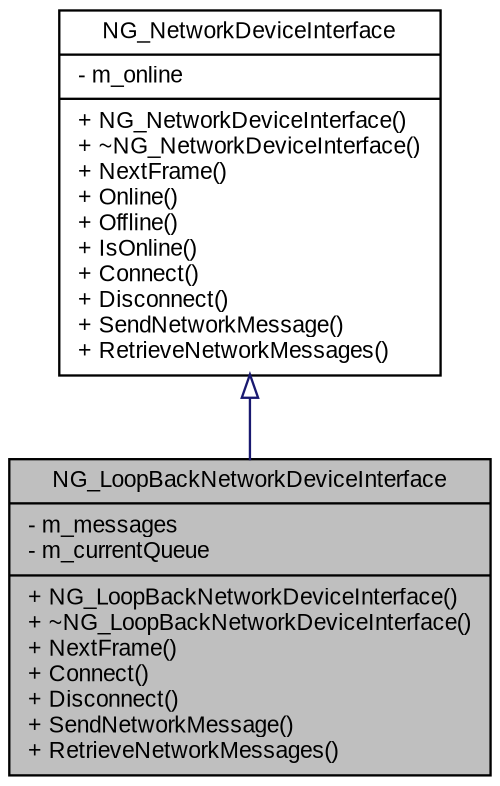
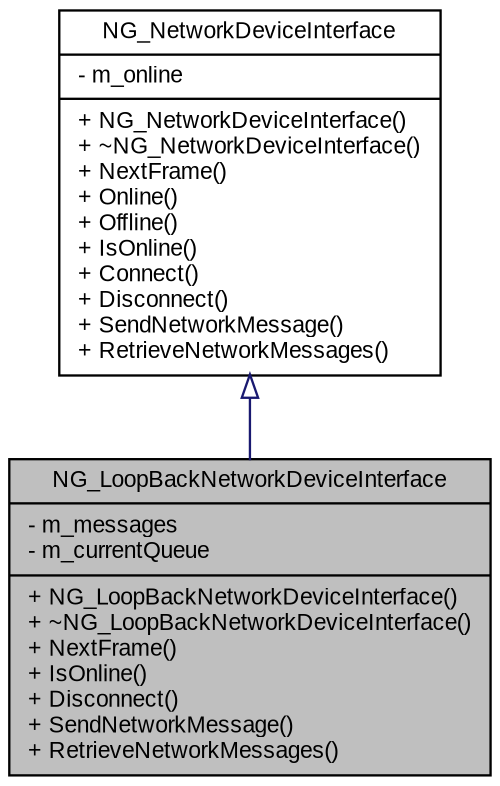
node "NG_LoopBackNetworkDeviceInterface": text "+ Connect()" -> "+ IsOnline()"
